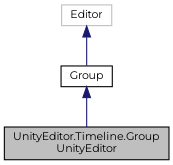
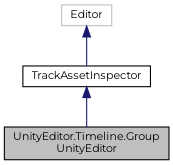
node "Group": label "Group" -> "TrackAssetInspector"
